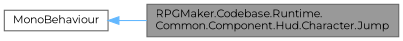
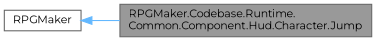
node "MonoBehaviour": label "MonoBehaviour" -> "RPGMaker"
